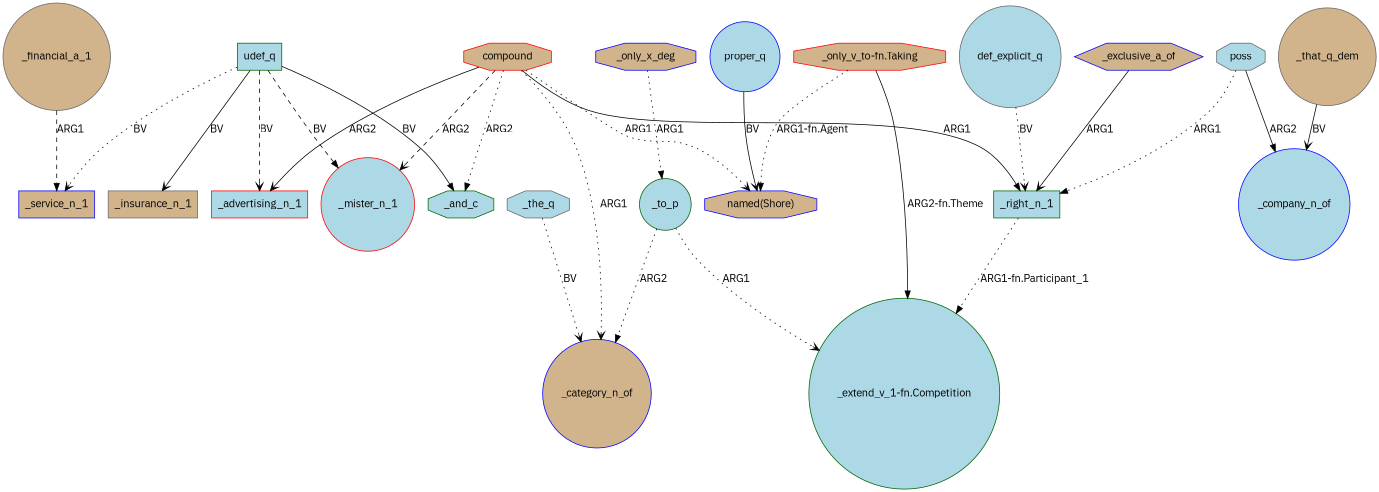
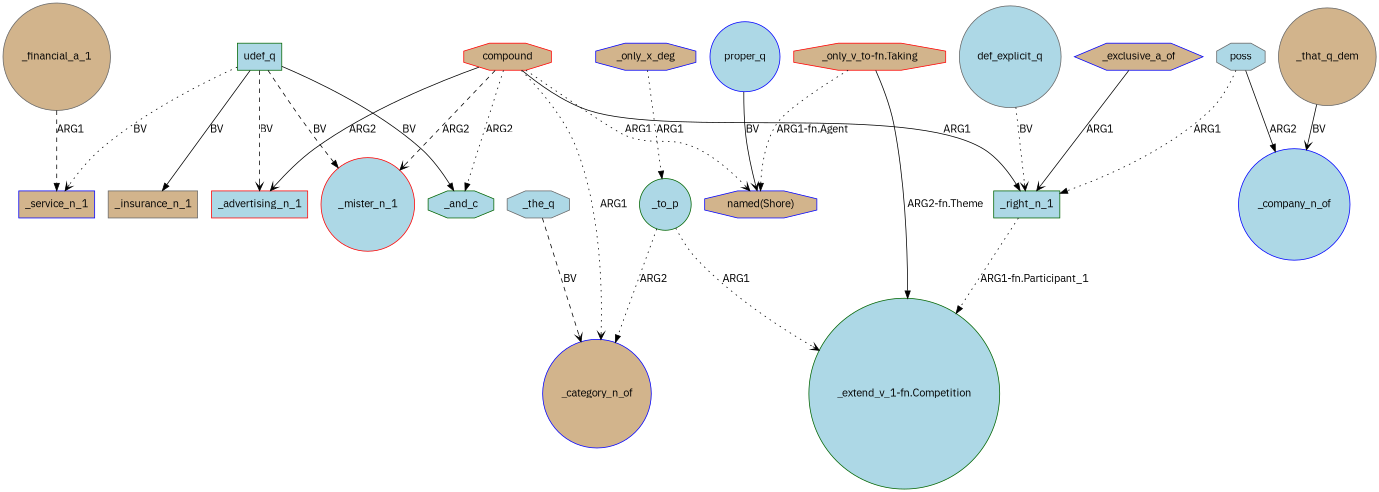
edge "udef_q" -> "_insurance_n_1": arrowhead vee -> normal
edge "_the_q" -> "_category_n_of": style dotted -> dashed
